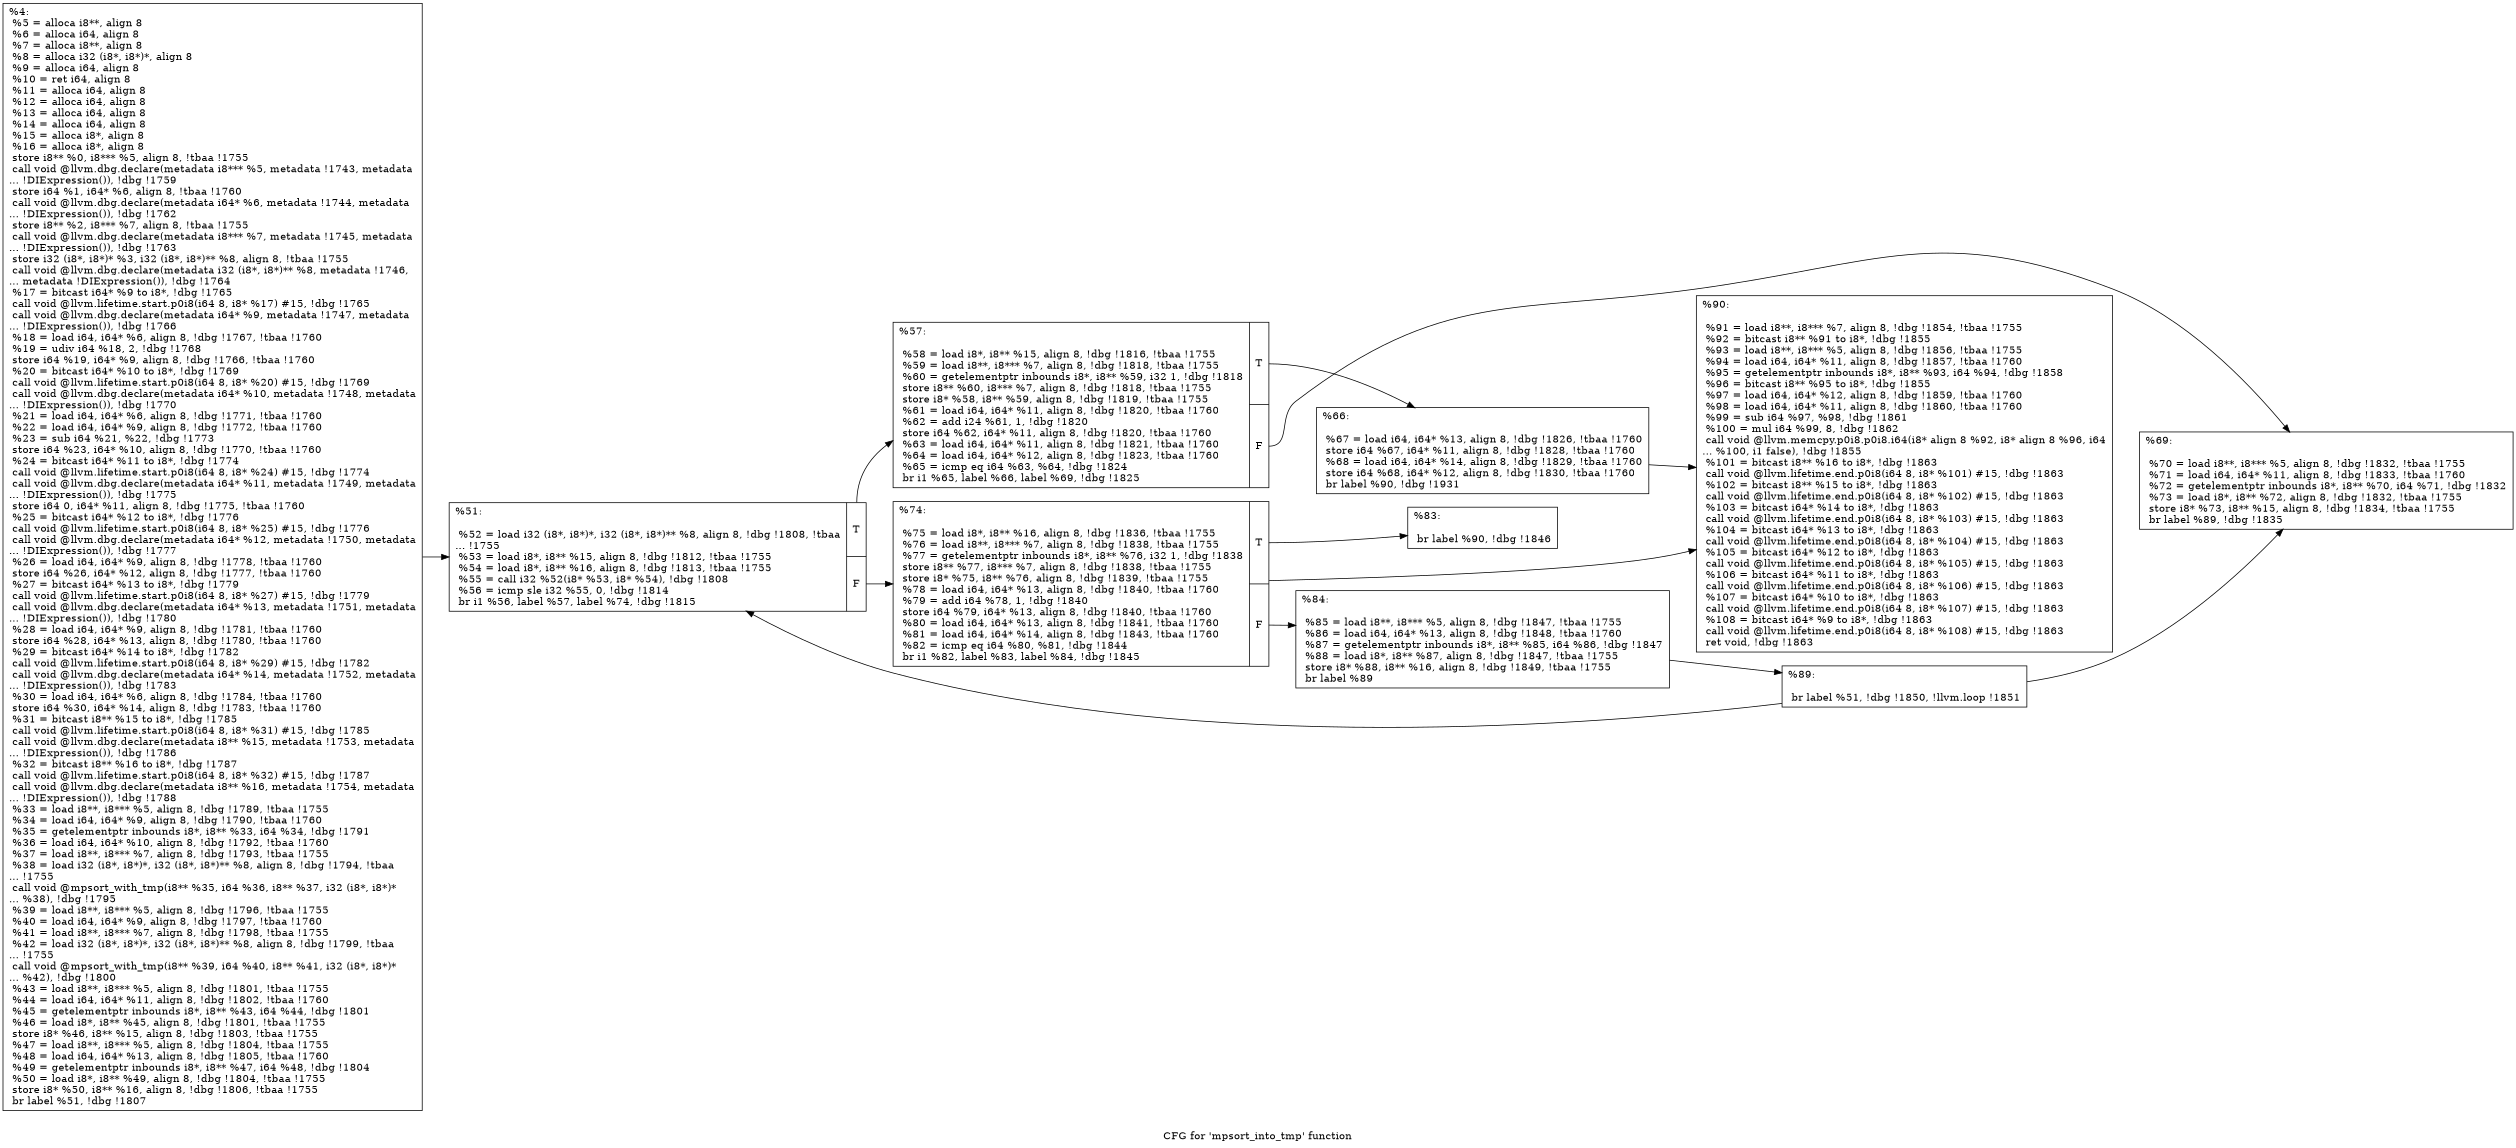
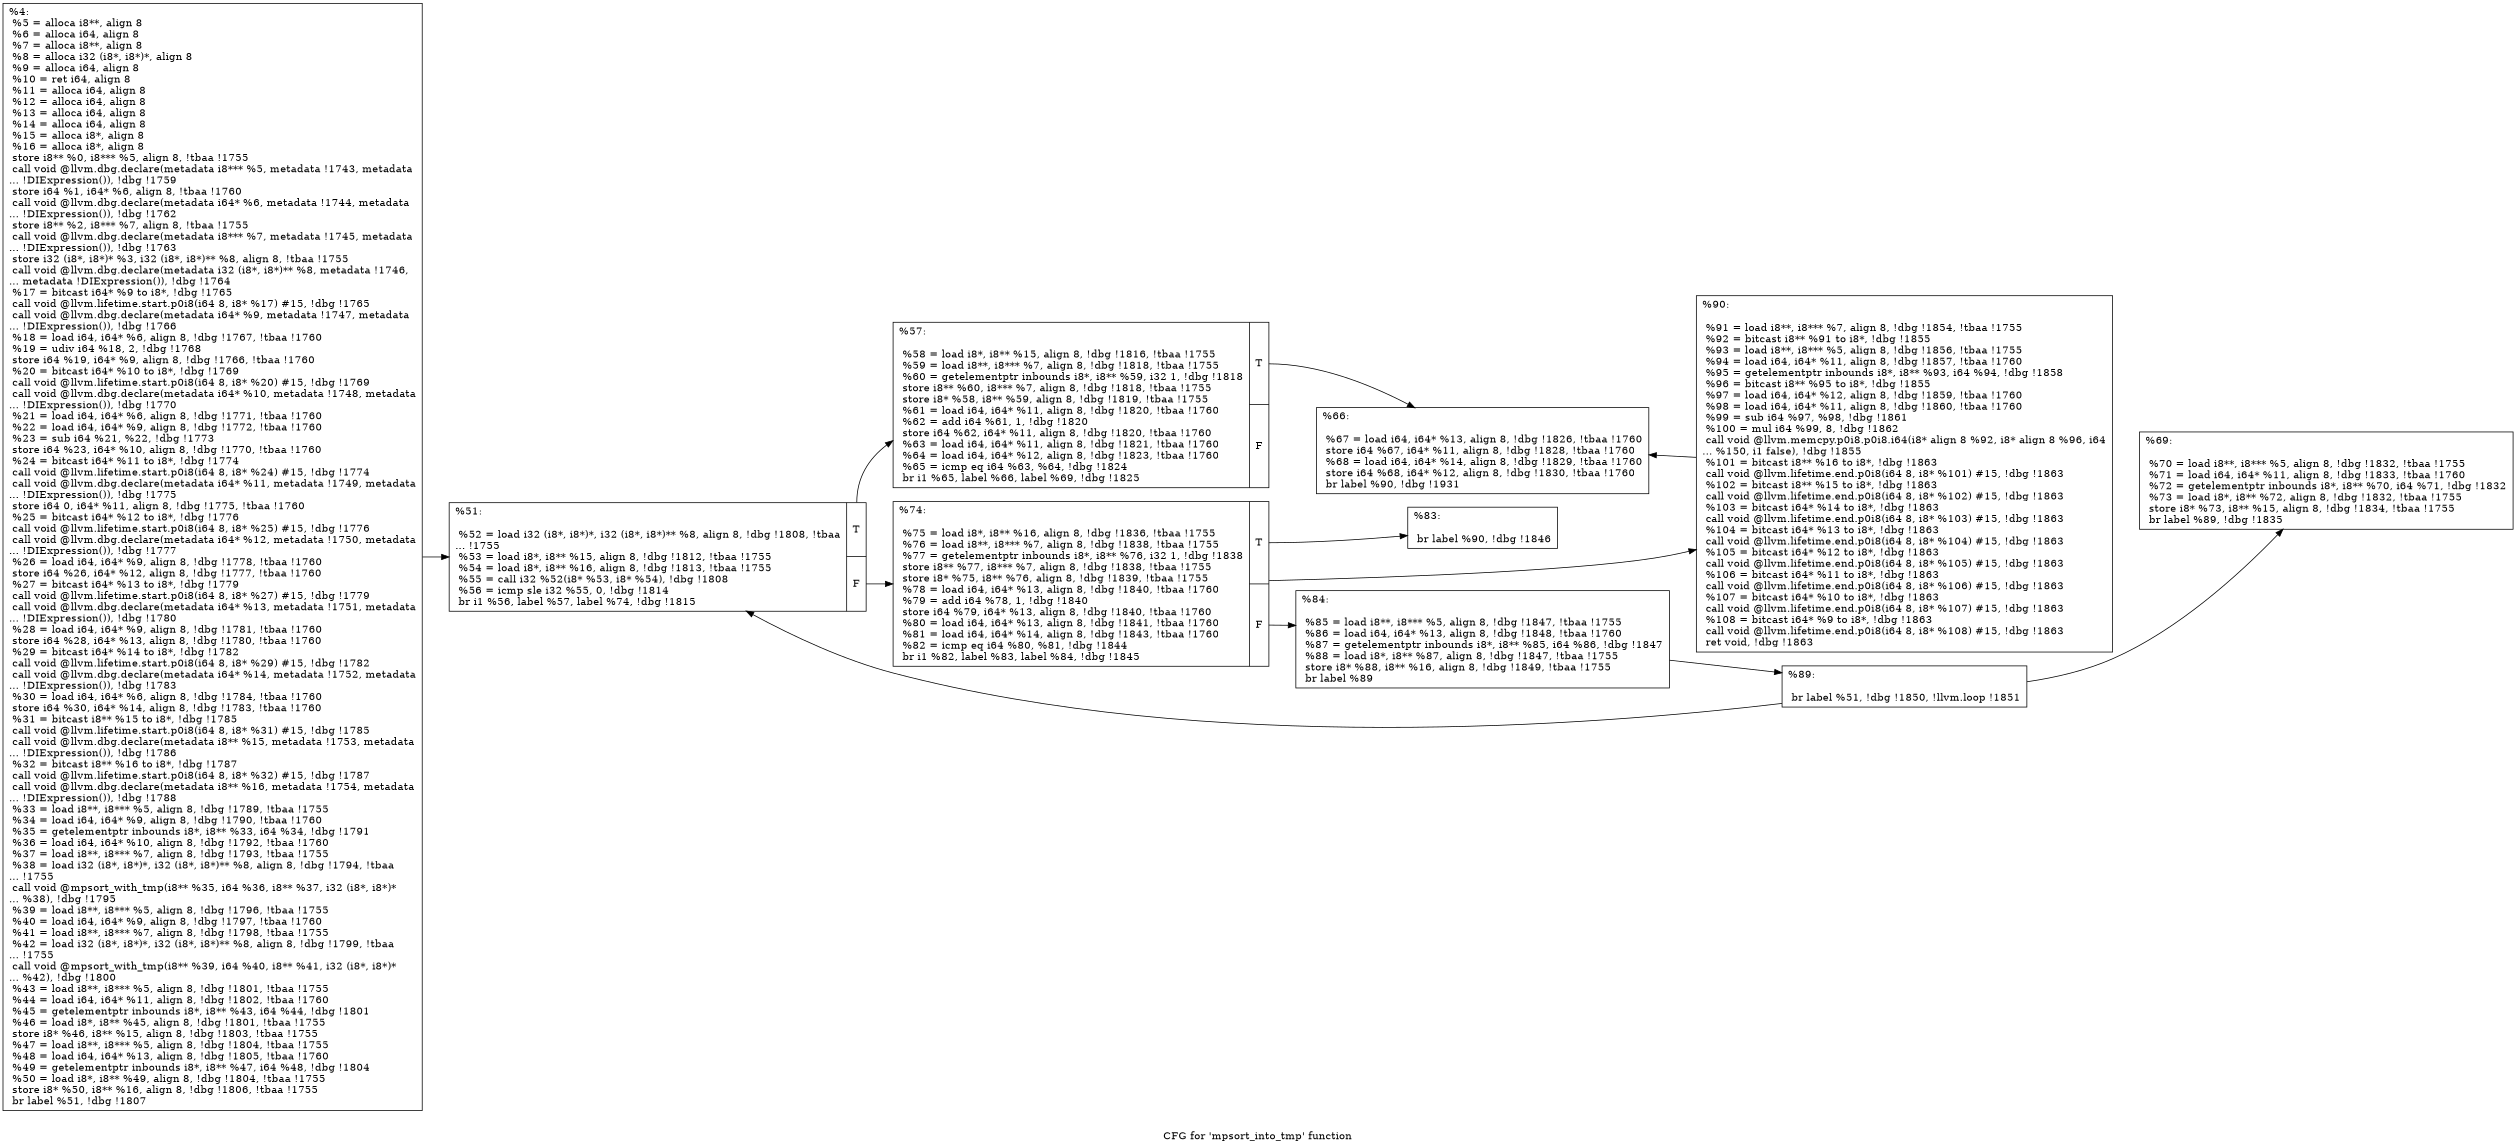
edge "%57:" -> "%69:": removed
node "%57:": text "%62 = add i24 %61, 1, !dbg !1820" -> "%62 = add i64 %61, 1, !dbg !1820"
node "%90:": text "... %100, i1 false), !dbg !1855" -> "... %150, i1 false), !dbg !1855"
edge "%66:" -> "%90:": reversed
